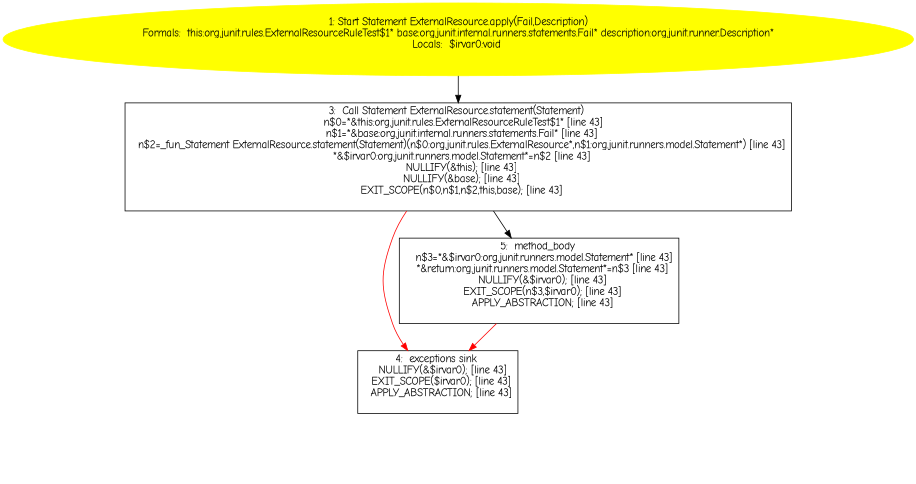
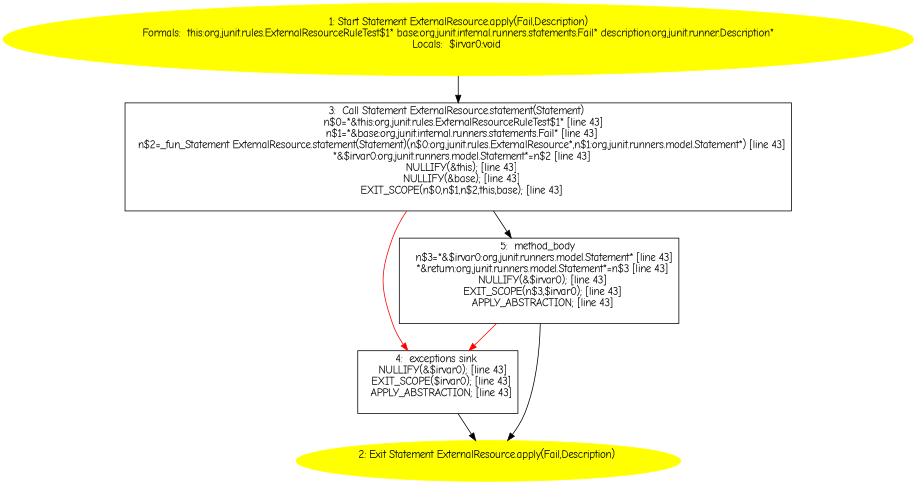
node "2: Exit Statement ExternalResource.apply(Fail,Description)": added
